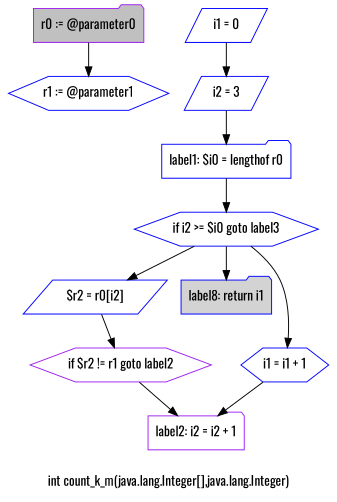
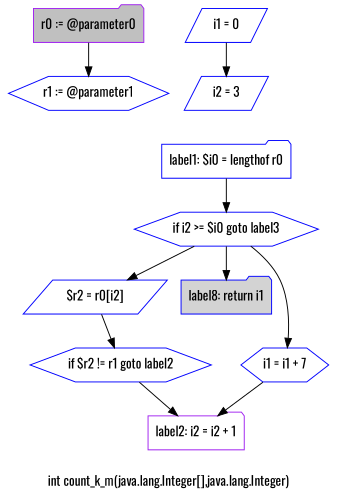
edge "i2 = 3" -> "label1: $i0 = lengthof r0": removed
node "if $r2 != r1 goto label2": color purple -> blue
node "i1 = i1 + 1": label "i1 = i1 + 1" -> "i1 = i1 + 7"
